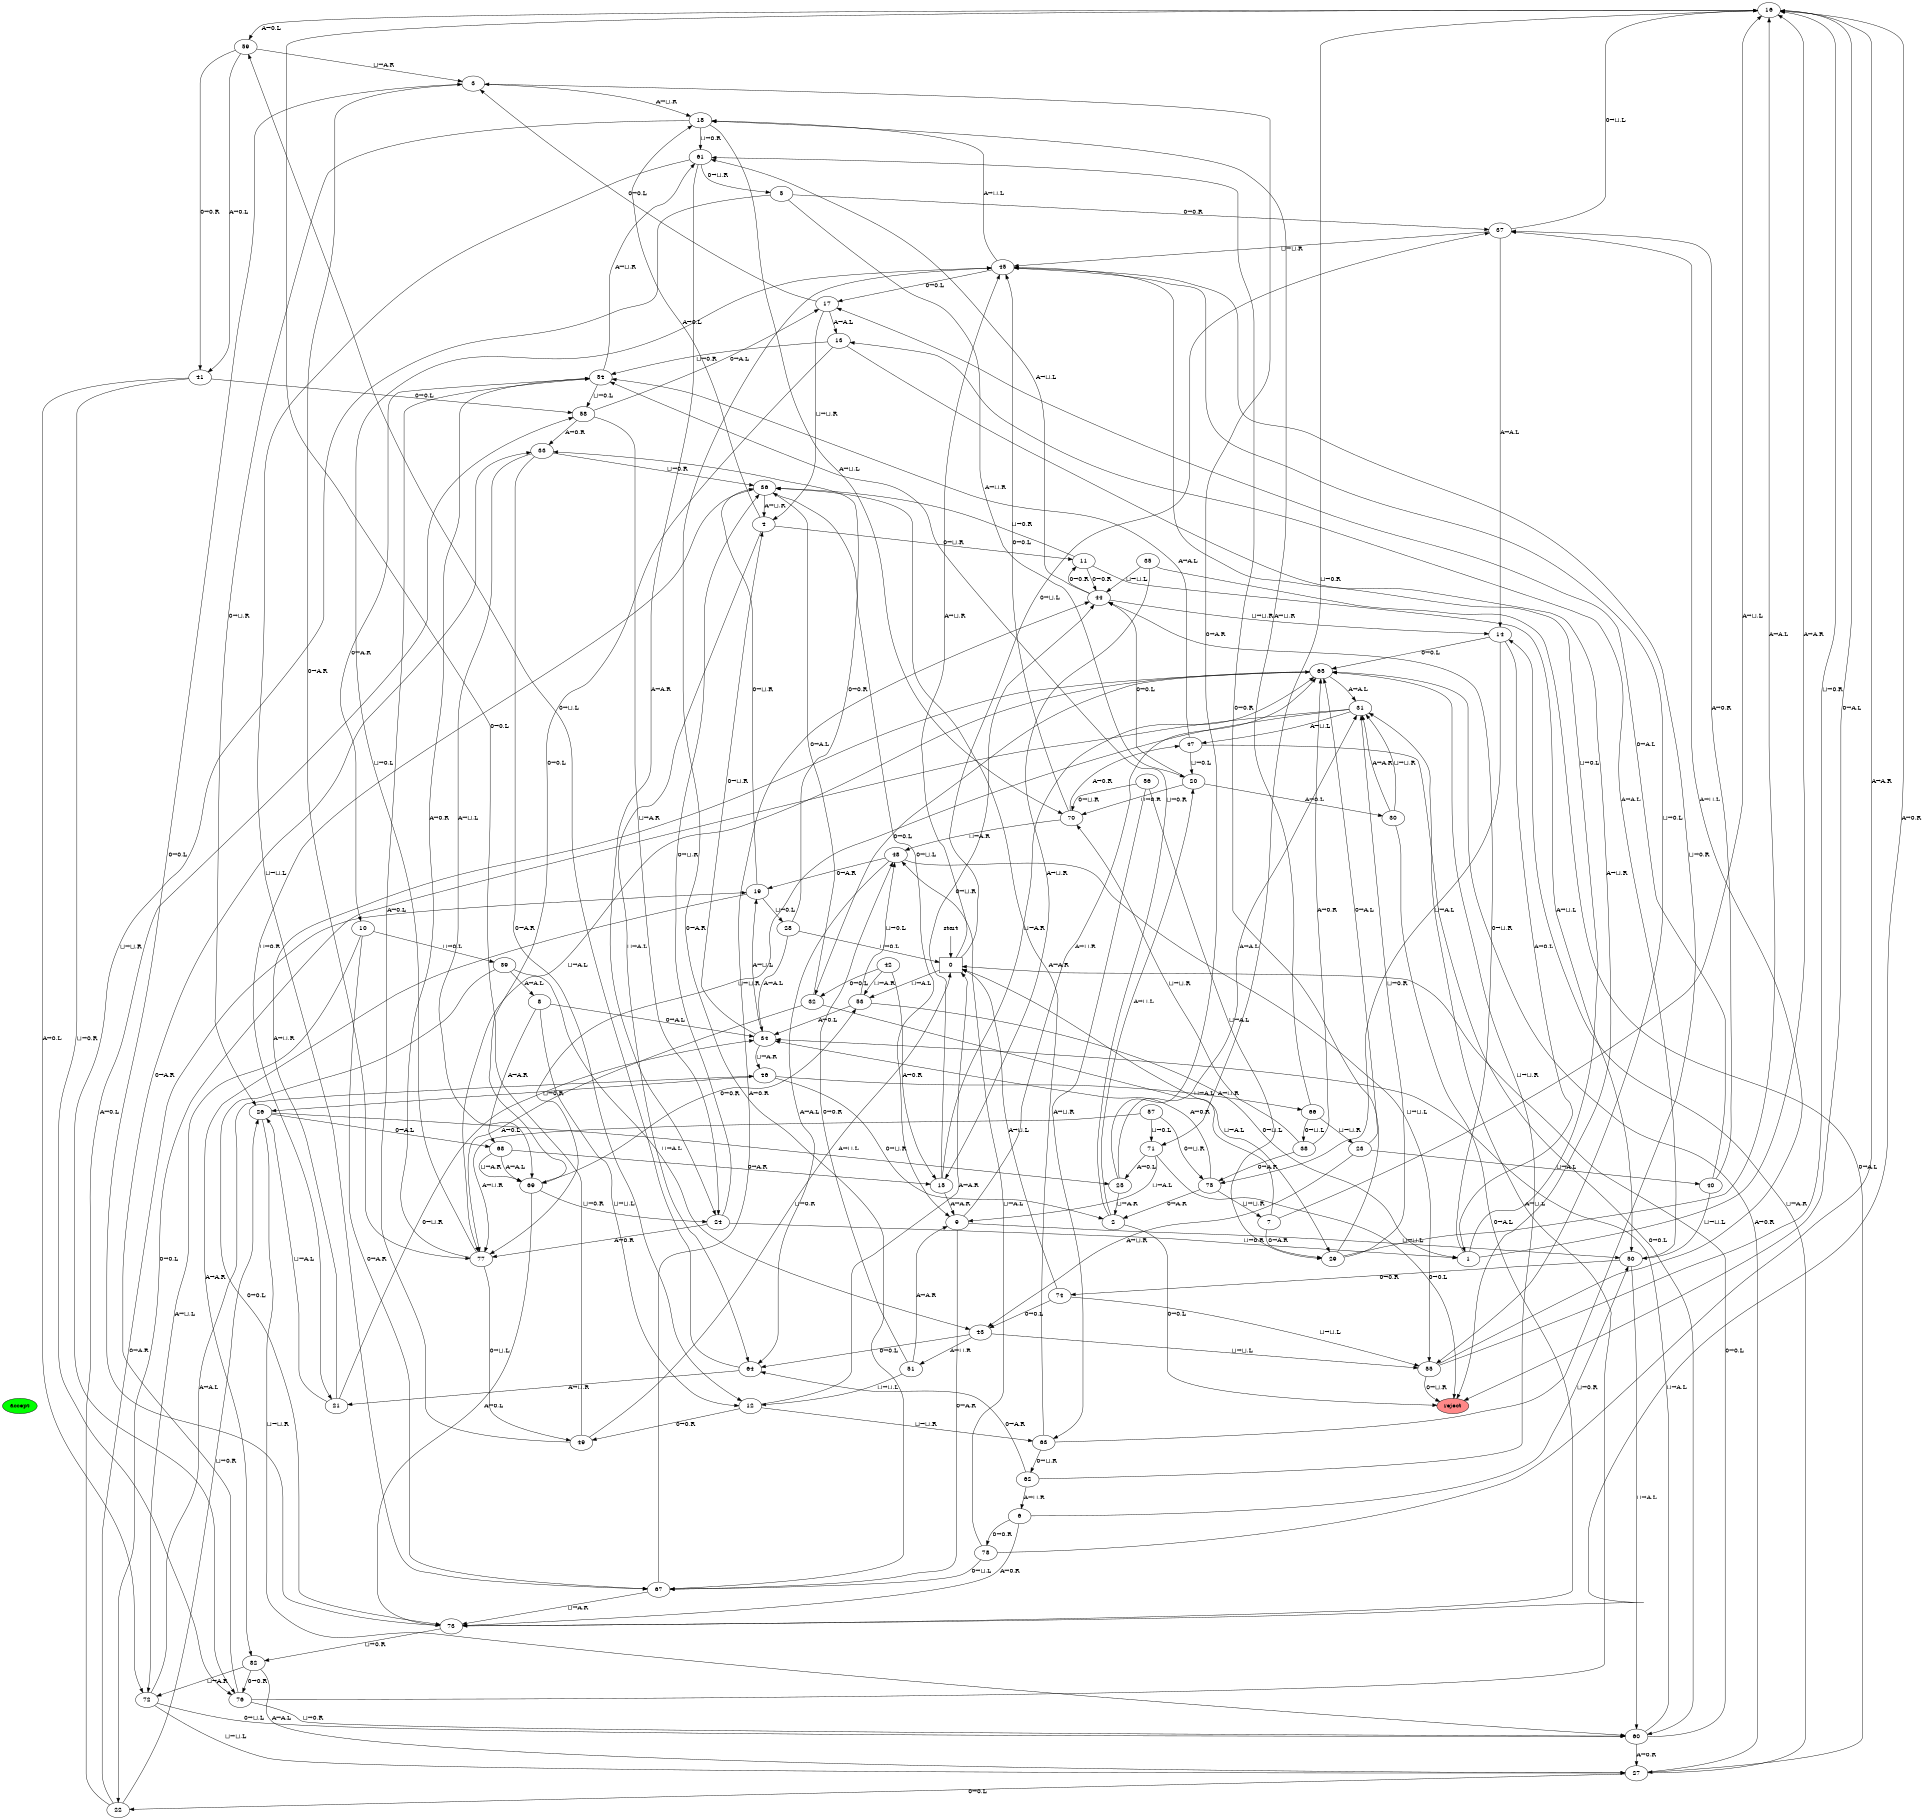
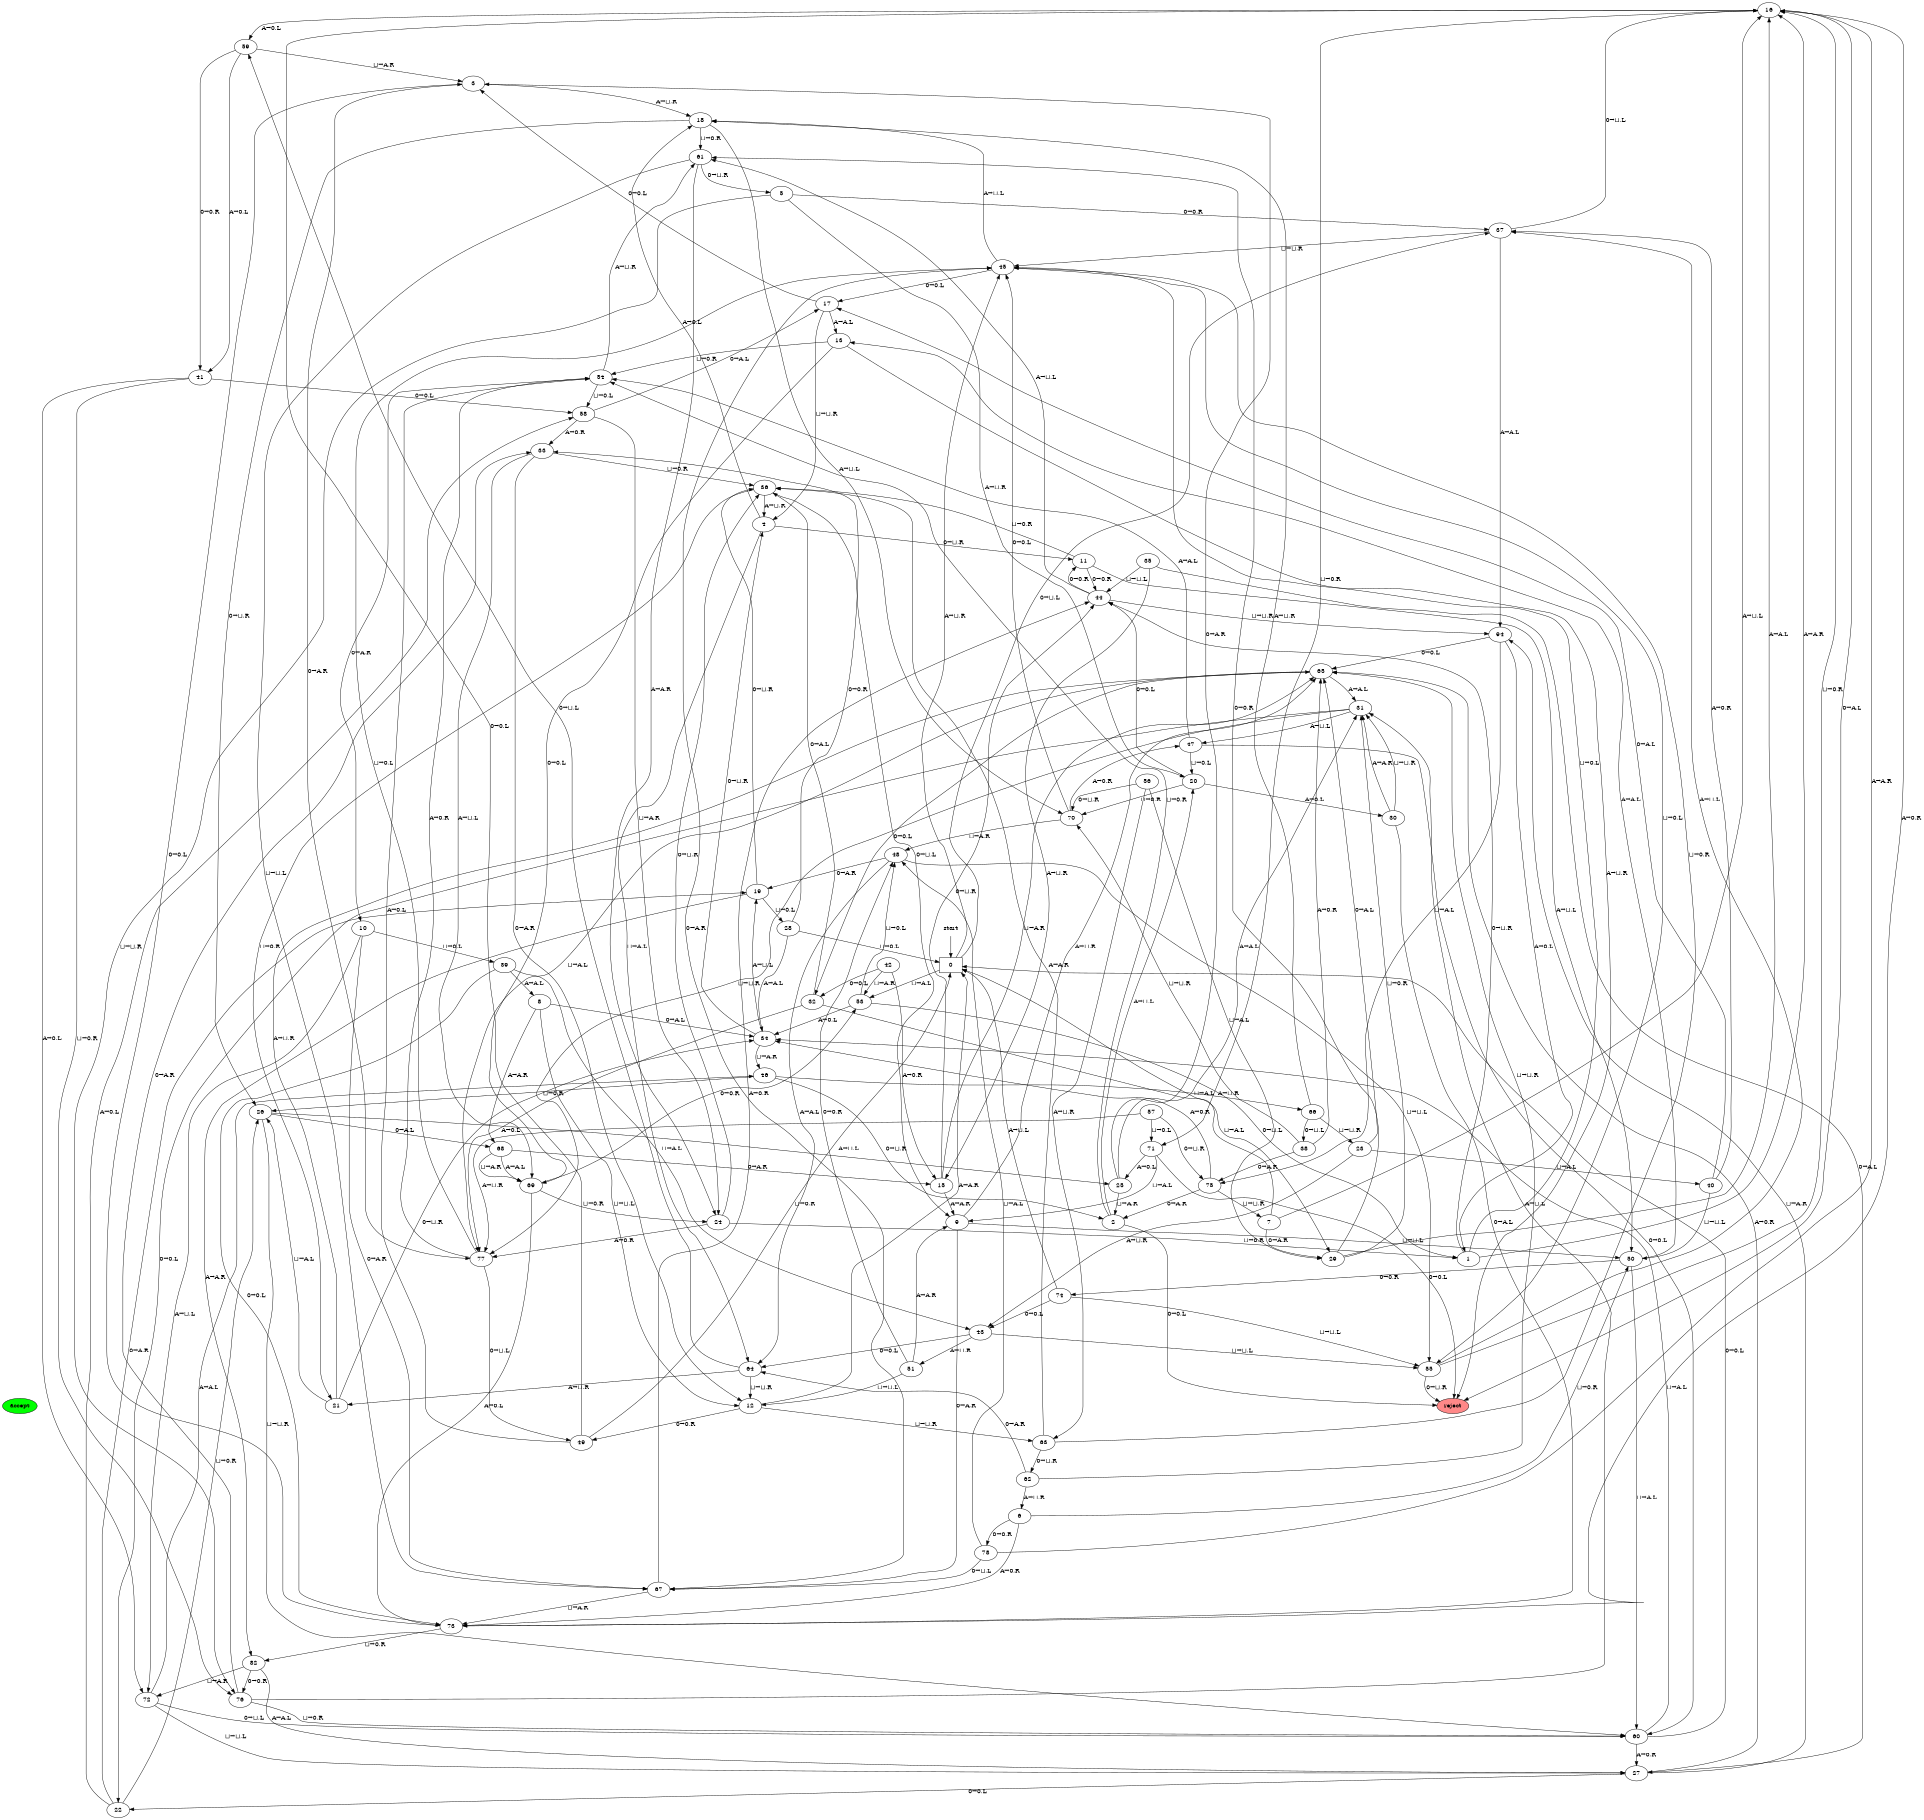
node "14": label "14" -> "94"
edge "64" -> "12": added, label "⊔→⊔,R"
